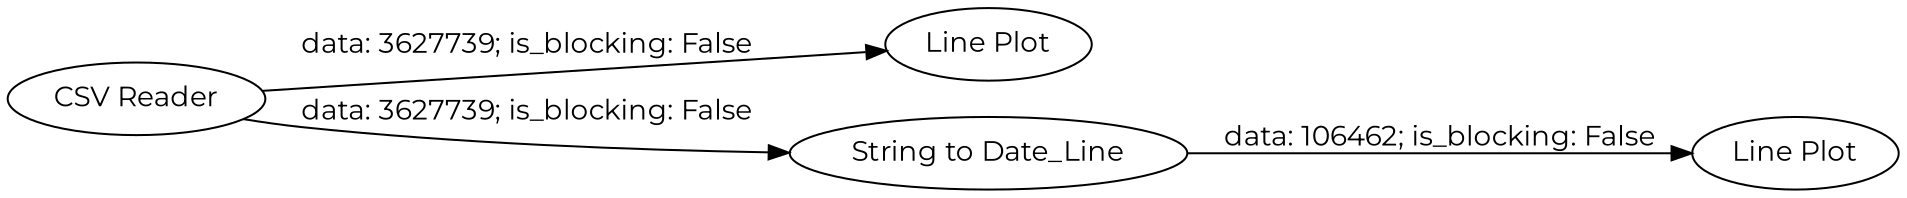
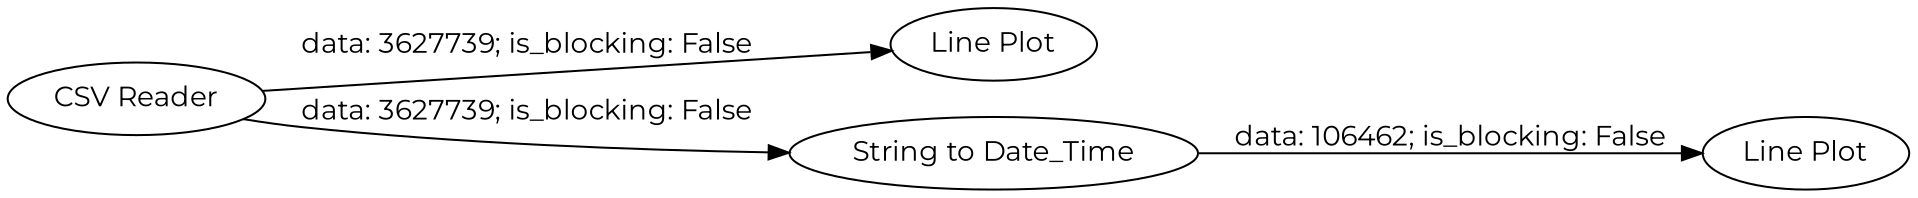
node "String to Date_Line": label "String to Date_Line" -> "String to Date_Time"
